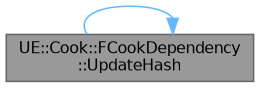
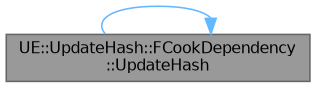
node "UE::Cook::FCookDependency ::UpdateHash": label "UE::Cook::FCookDependency ::UpdateHash" -> "UE::UpdateHash::FCookDependency ::UpdateHash"
